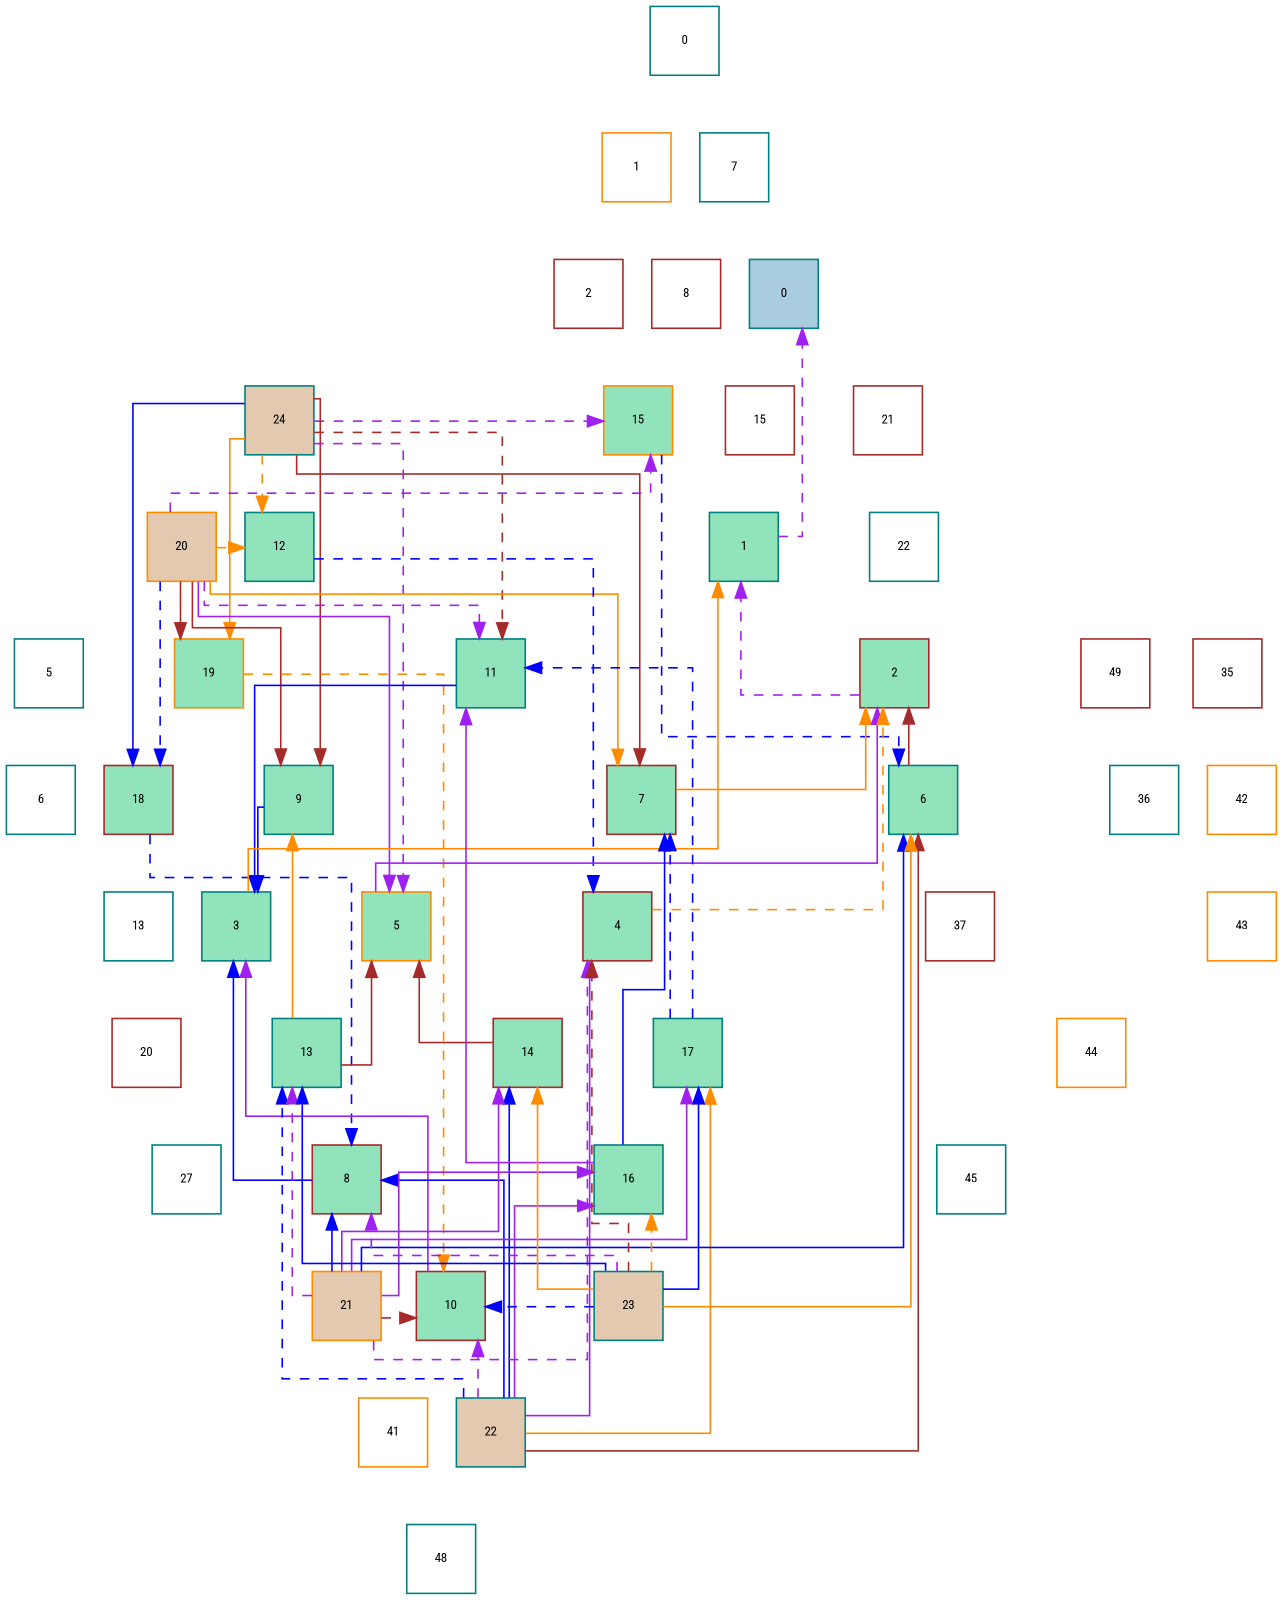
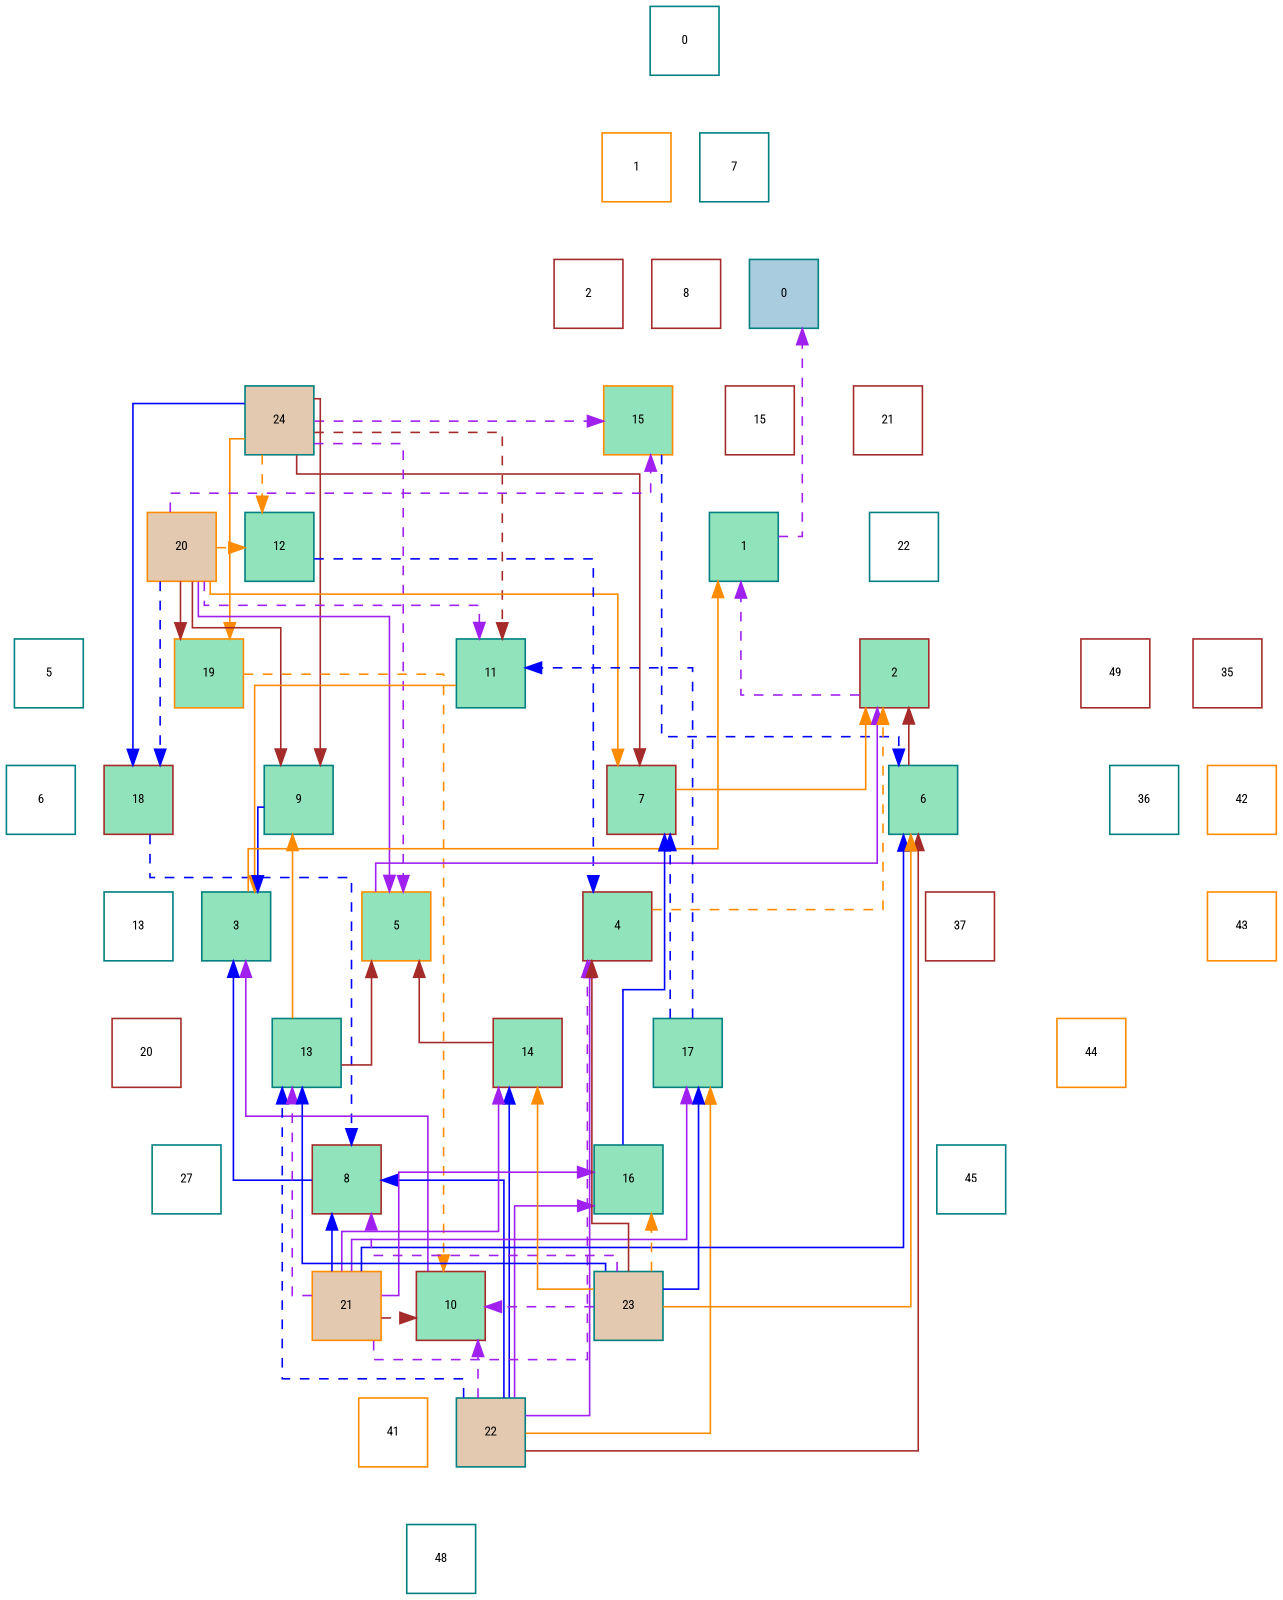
edge "11" -> "3": color blue -> darkorange
edge "16" -> "11": removed
edge "23" -> "4": style dashed -> solid
edge "23" -> "10": color blue -> purple
